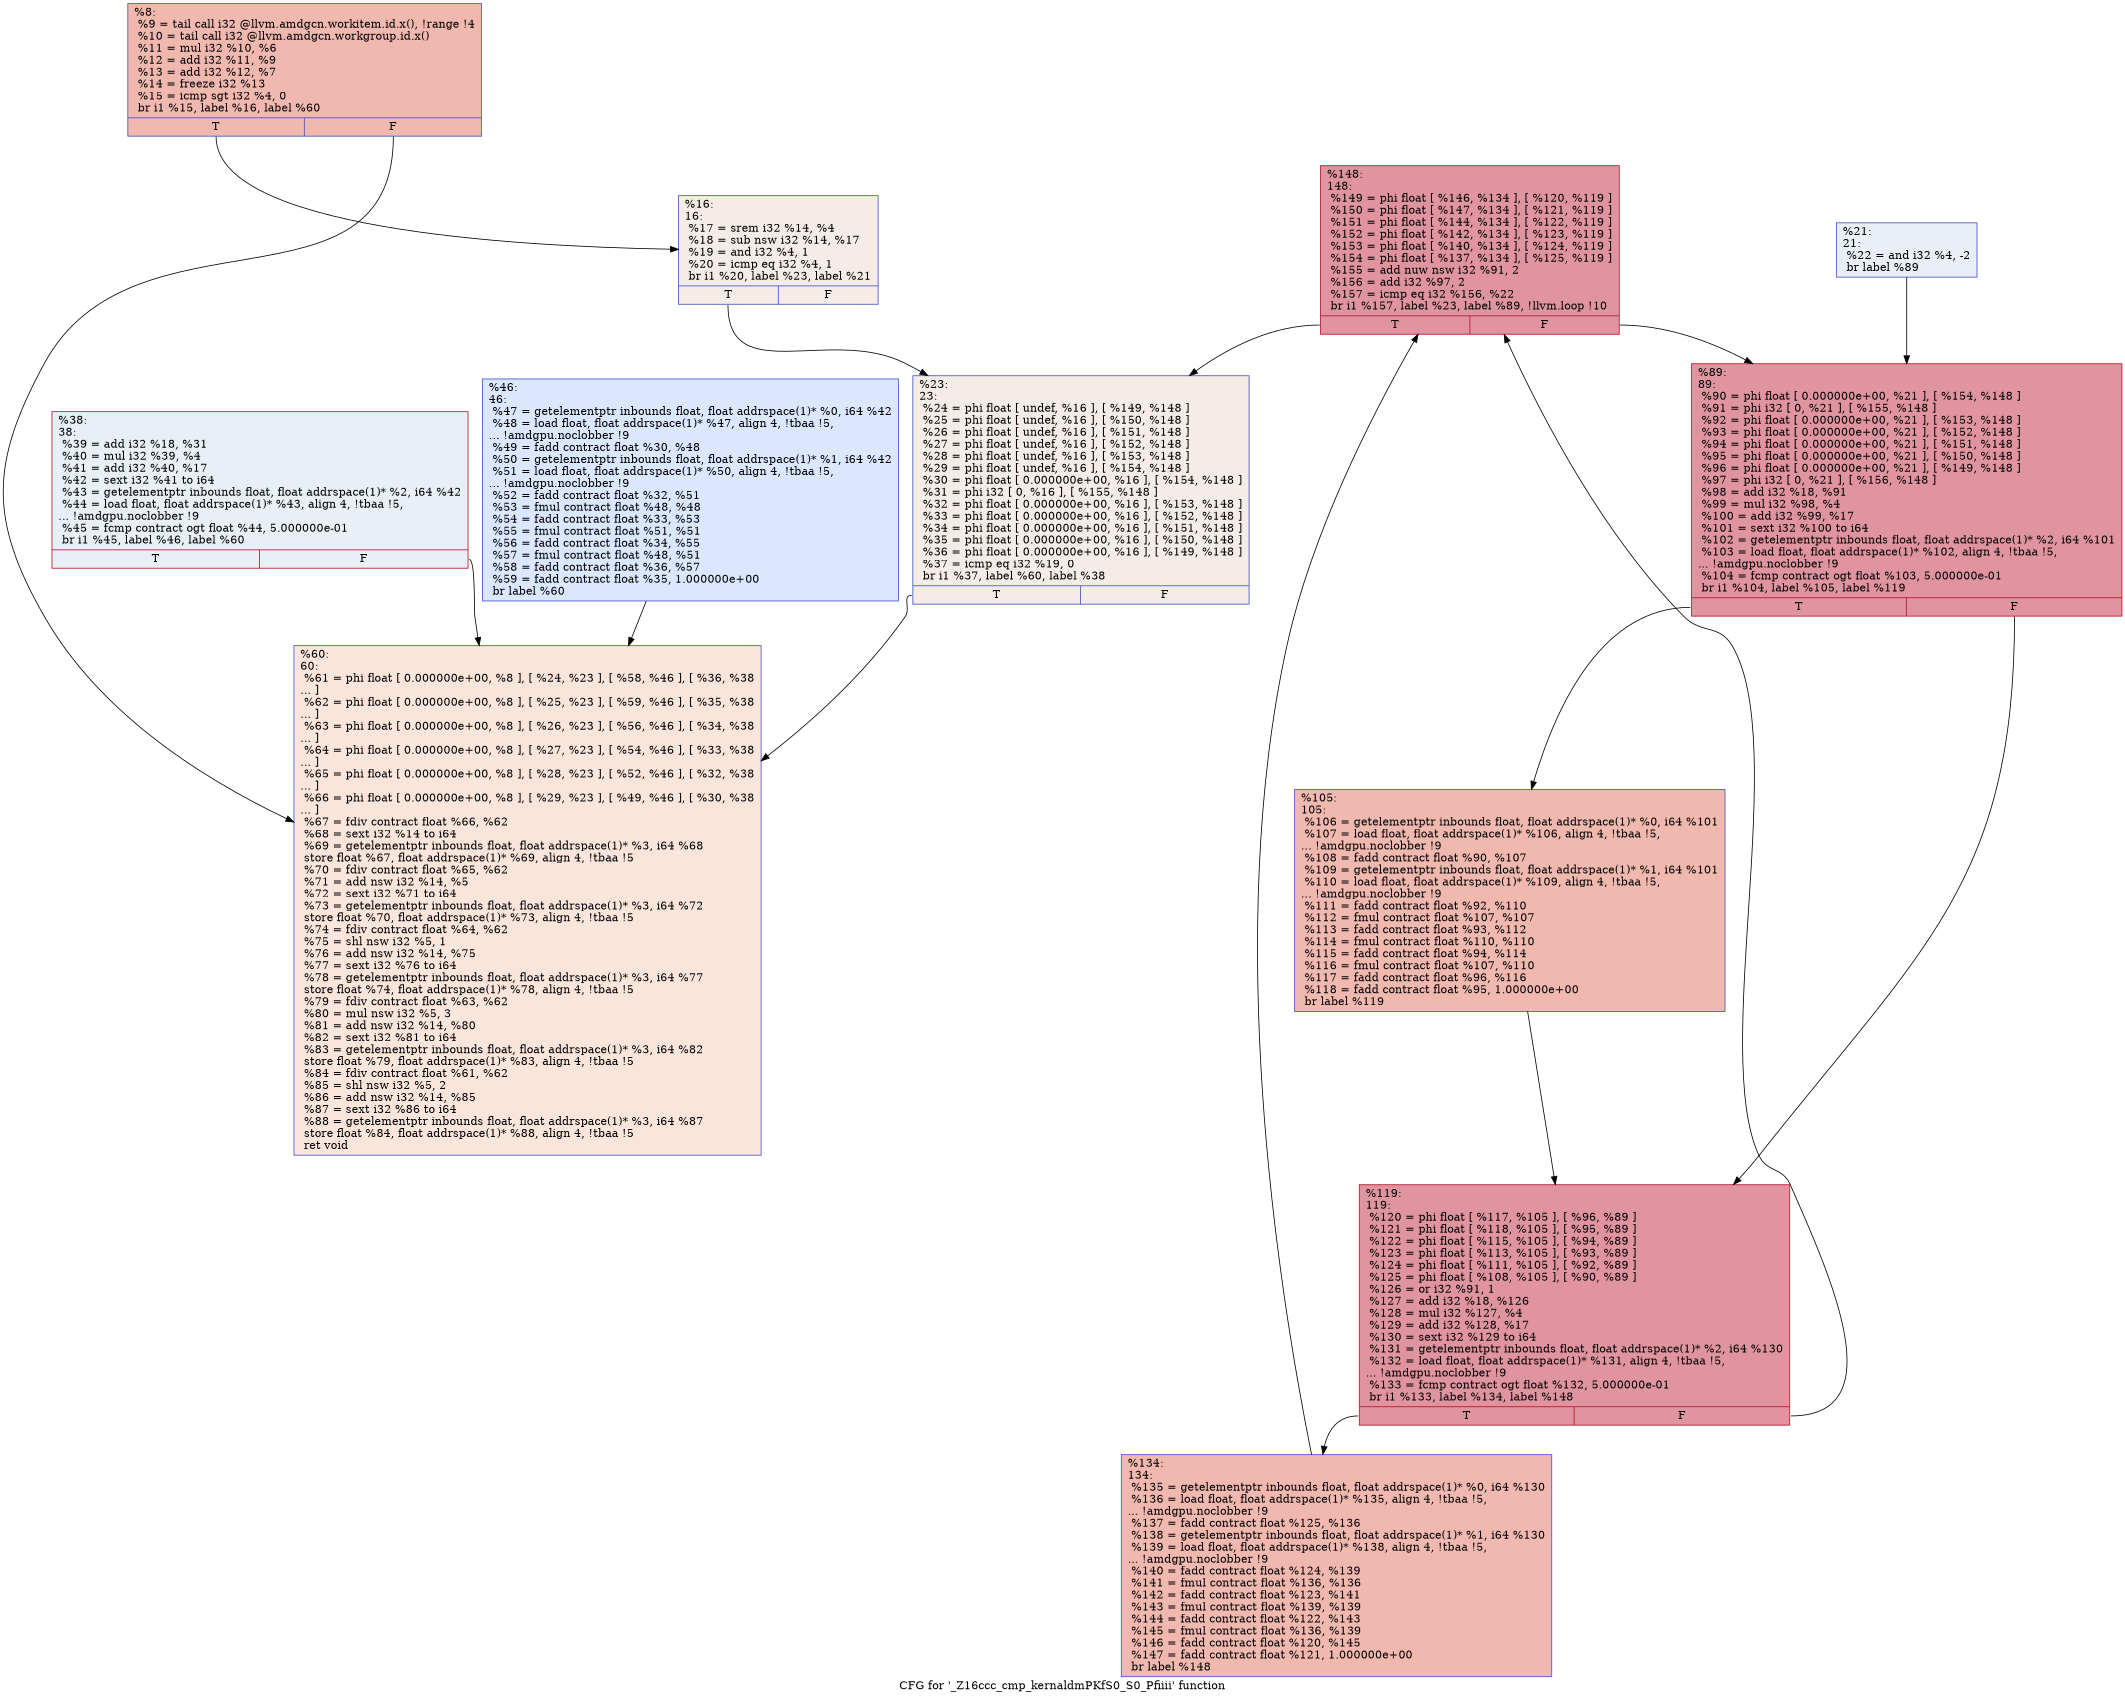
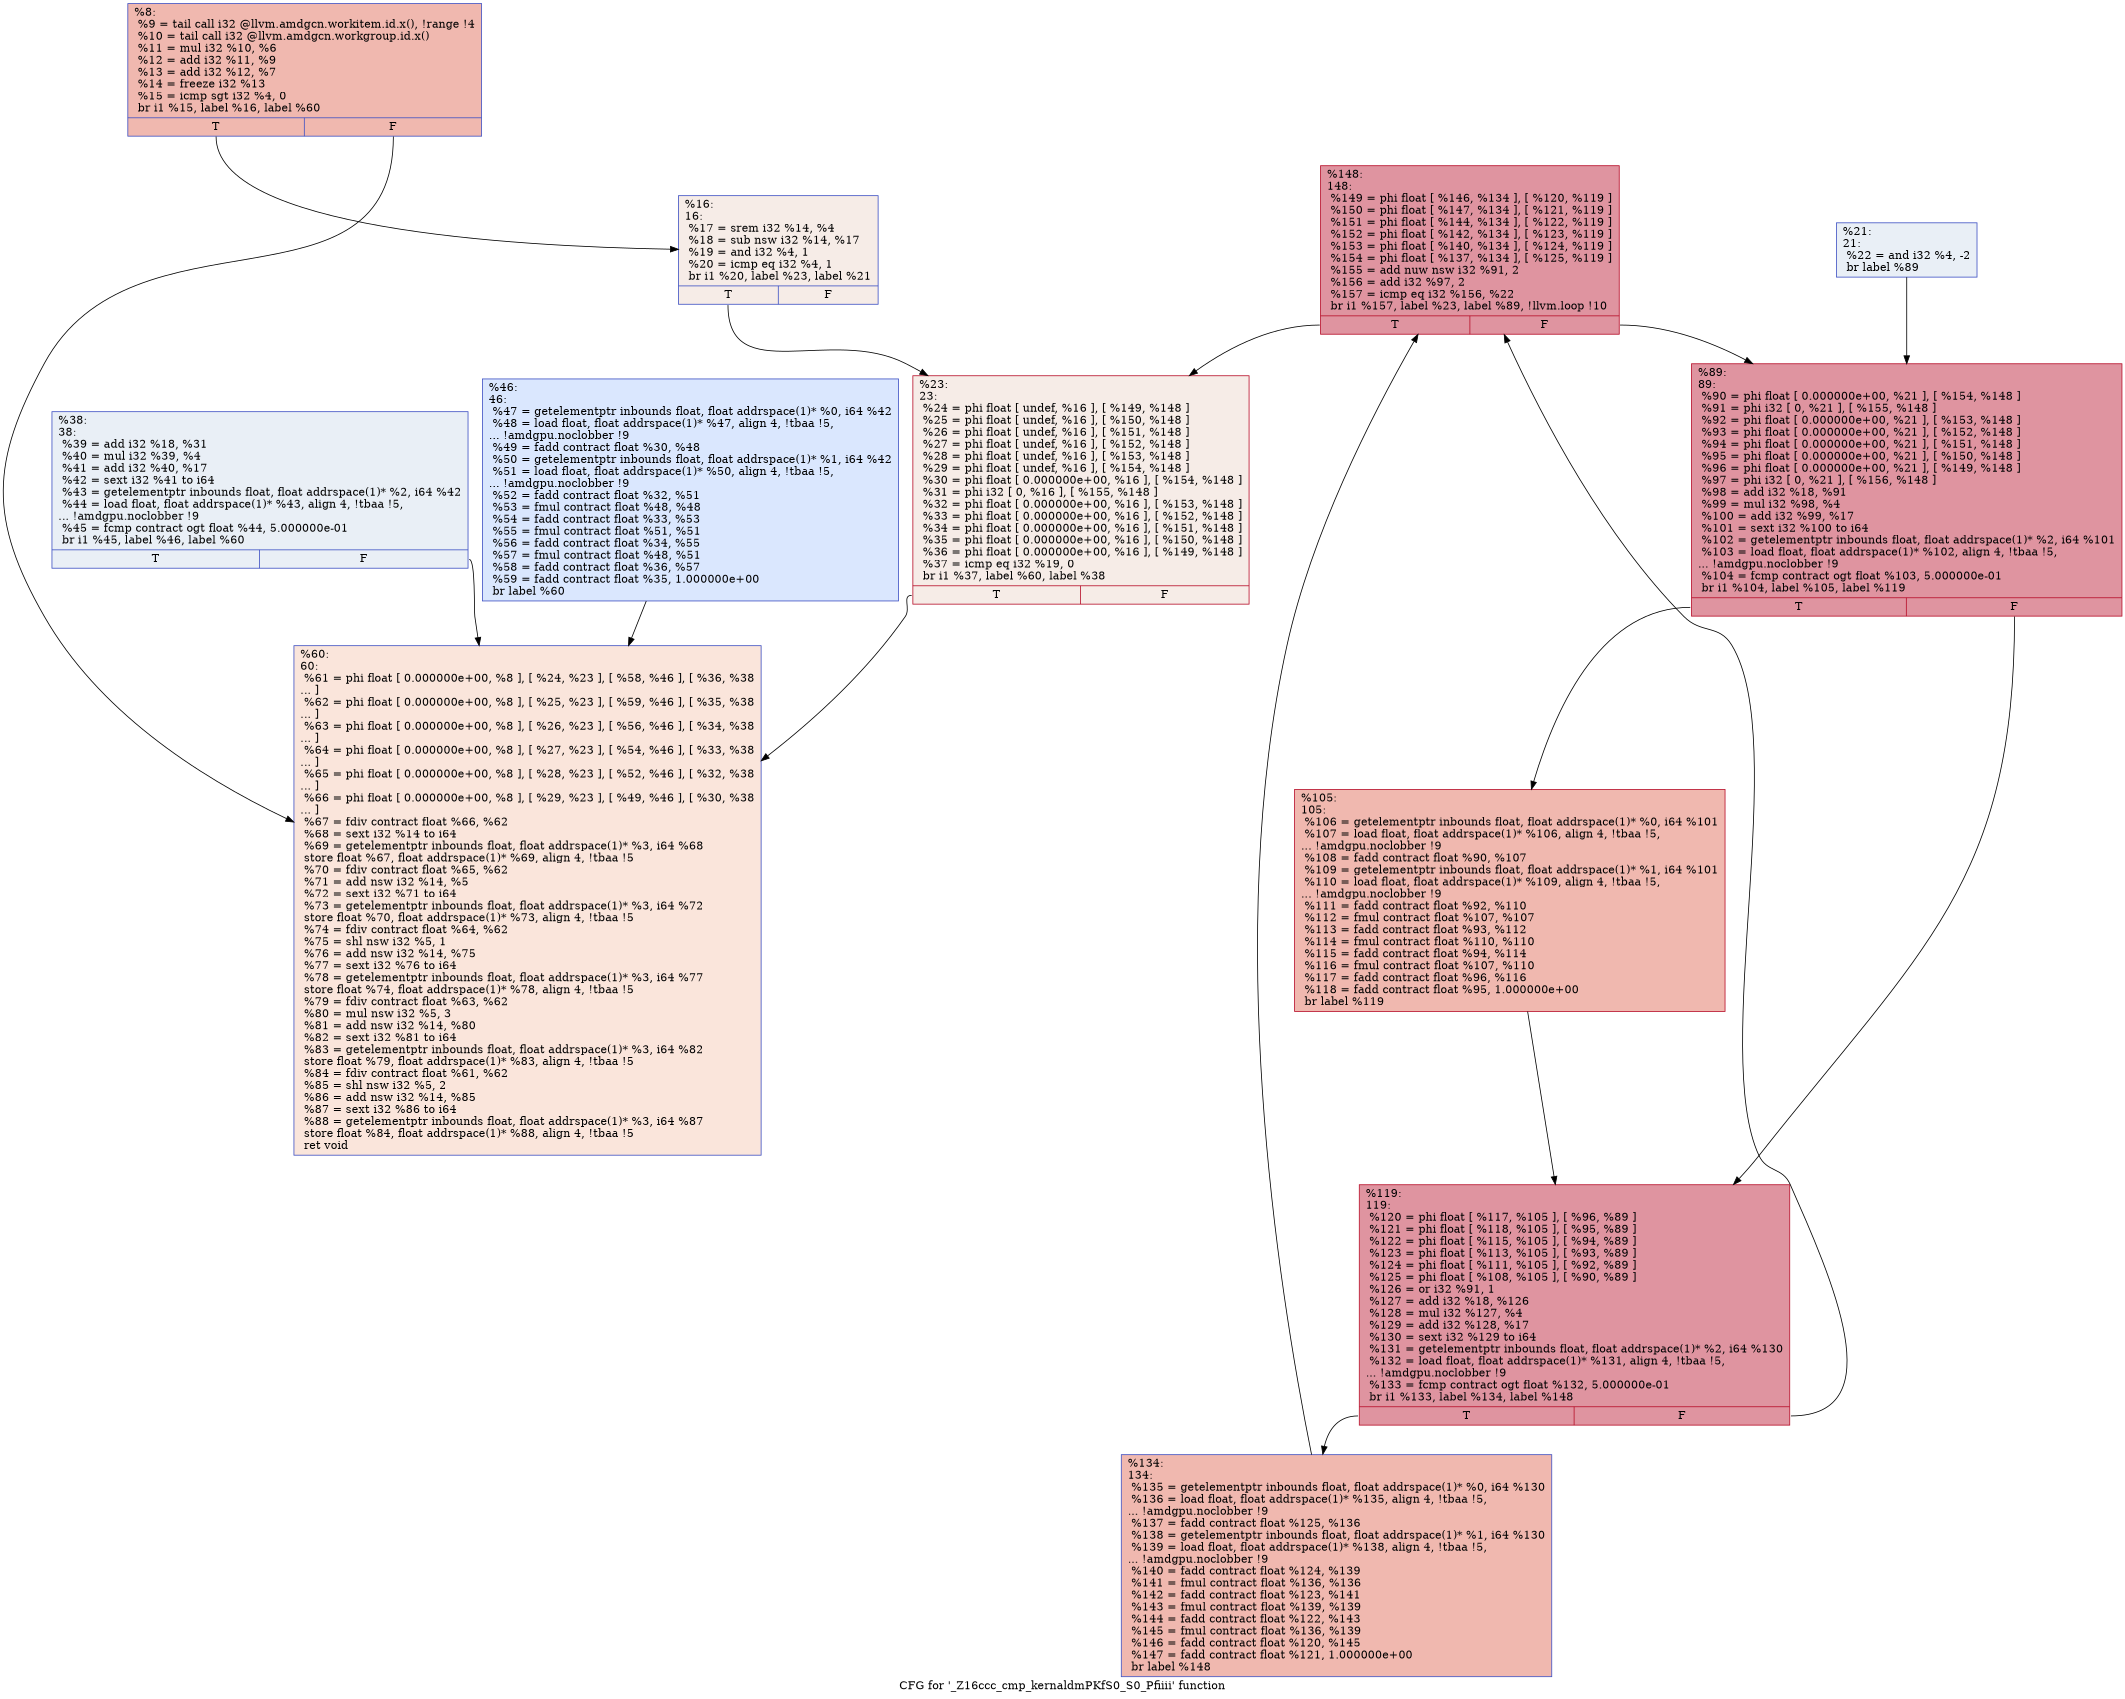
node "%38:": color #b70d28ff -> #3d50c3ff
node "%23:": color #3d50c3ff -> #b70d28ff
node "%105:": color #3d50c3ff -> #b70d28ff
